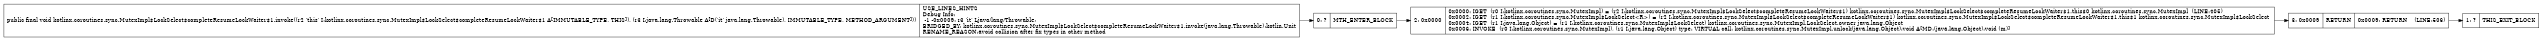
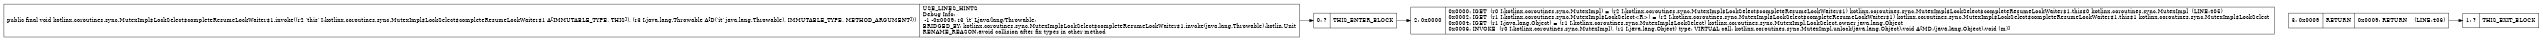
node "0: ?": text "MTH_ENTER_BLOCK" -> "THIS_ENTER_BLOCK"
node "3: 0x0009": text "0x0009: RETURN    (LINE:506)" -> "0x0009: RETURN    (LINE:406)"
edge "2: 0x0000" -> "3: 0x0009": removed
